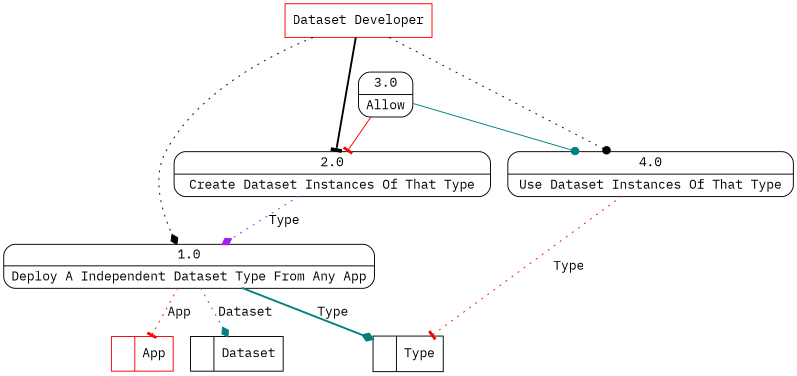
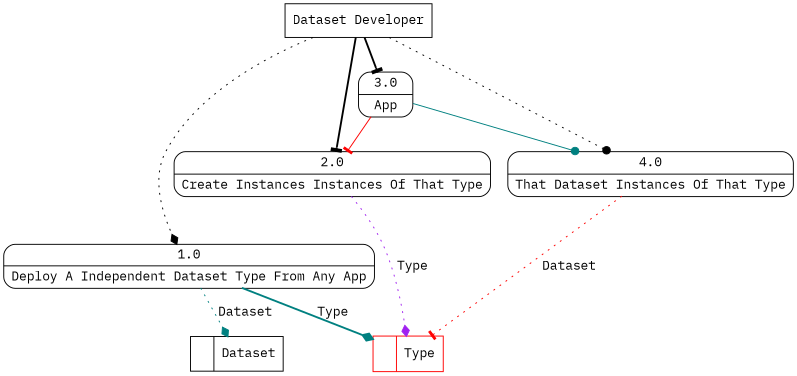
node "Dataset Developer": color red -> black
edge "Dataset Developer" -> "3.0": added
node "3.0": text "Allow" -> "App"
node "2.0": text "Create Dataset Instances Of That Type" -> "Create Instances Instances Of That Type"
node "4.0": text "Use Dataset Instances Of That Type" -> "That Dataset Instances Of That Type"
edge "2.0" -> "1.0": now "2.0" -> "Type"
edge "4.0" -> "Type": label "Type" -> "Dataset"
node "App": removed
node "Type": color black -> red
